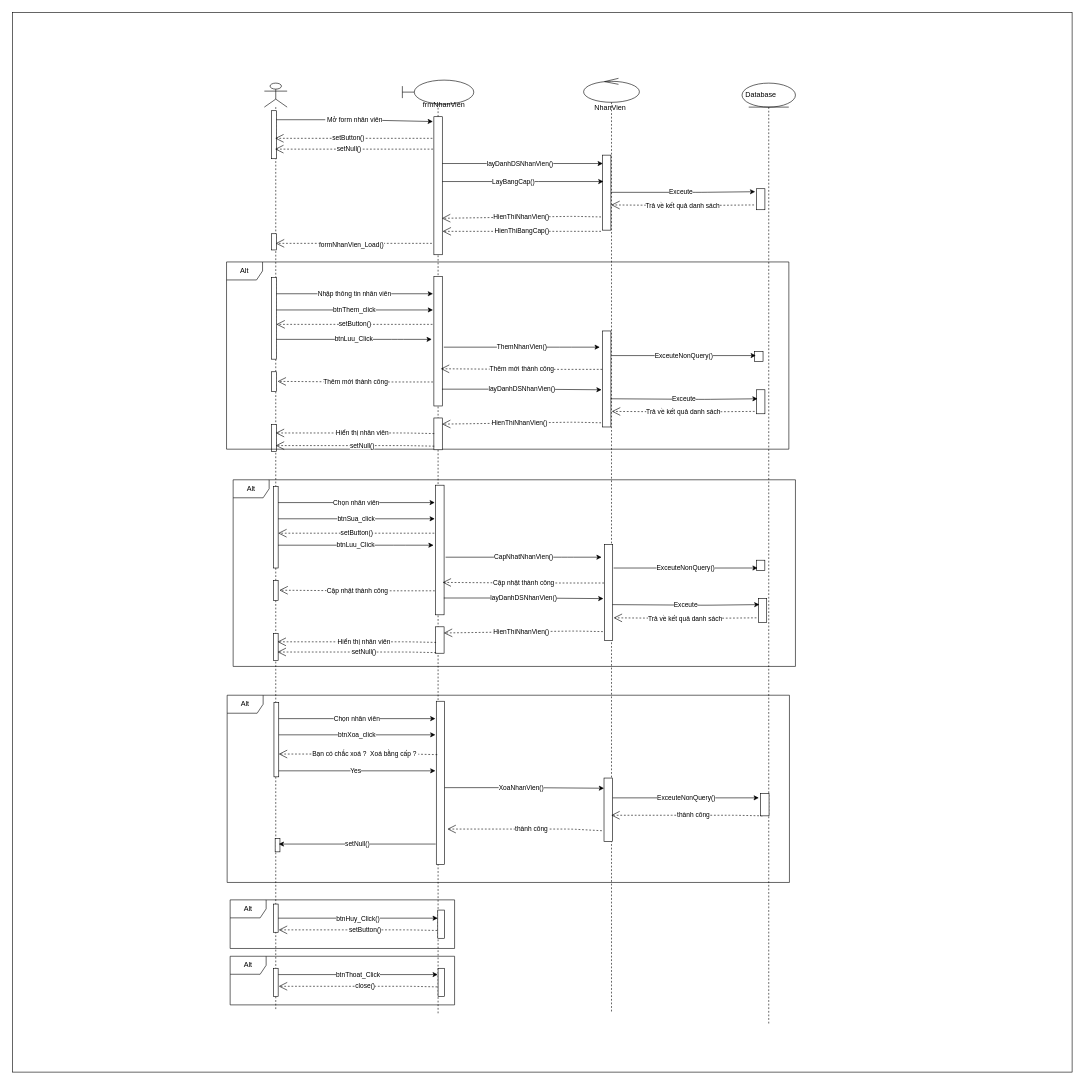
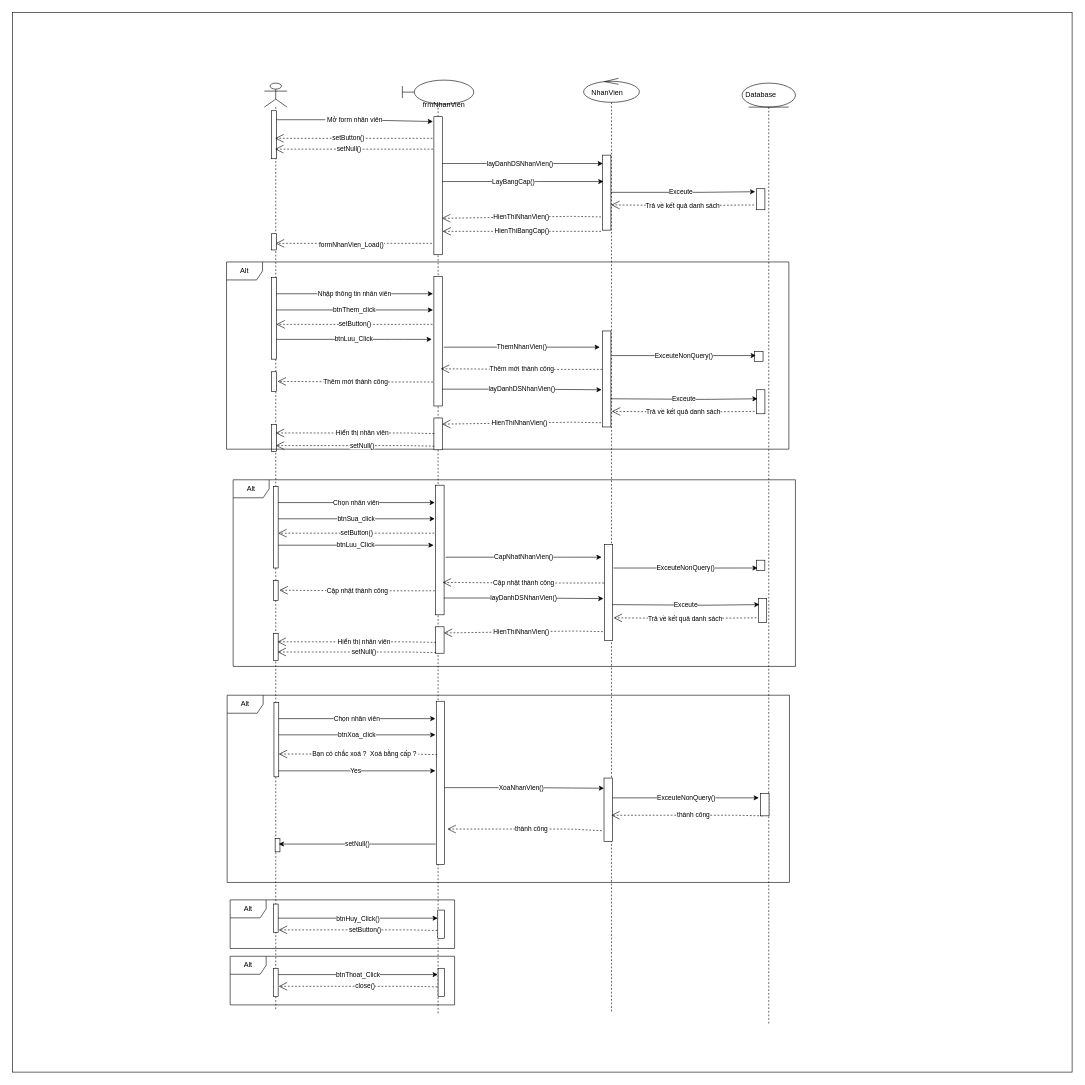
node "NhanVien": moved (610, 108) -> (607, 93)
